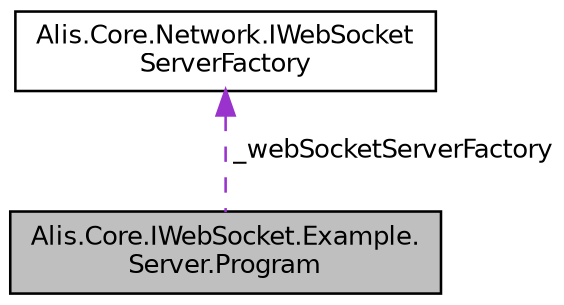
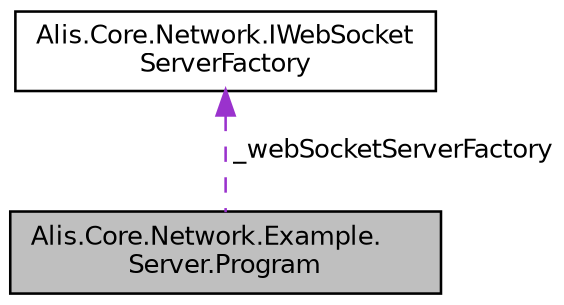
node "Alis.Core.IWebSocket.Example. Server.Program": label "Alis.Core.IWebSocket.Example. Server.Program" -> "Alis.Core.Network.Example. Server.Program"
